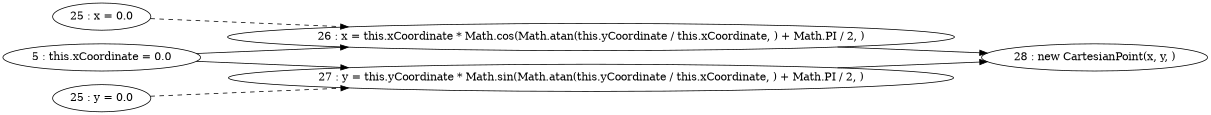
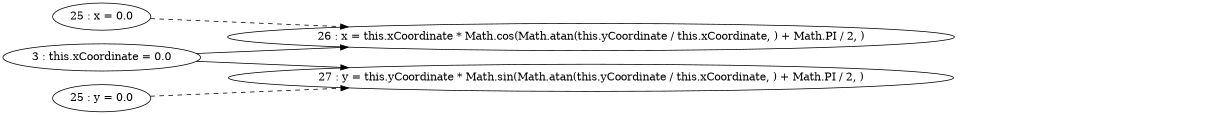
node "5 : this.xCoordinate = 0.0": label "5 : this.xCoordinate = 0.0" -> "3 : this.xCoordinate = 0.0"
node "28 : new CartesianPoint(x, y, )": removed
